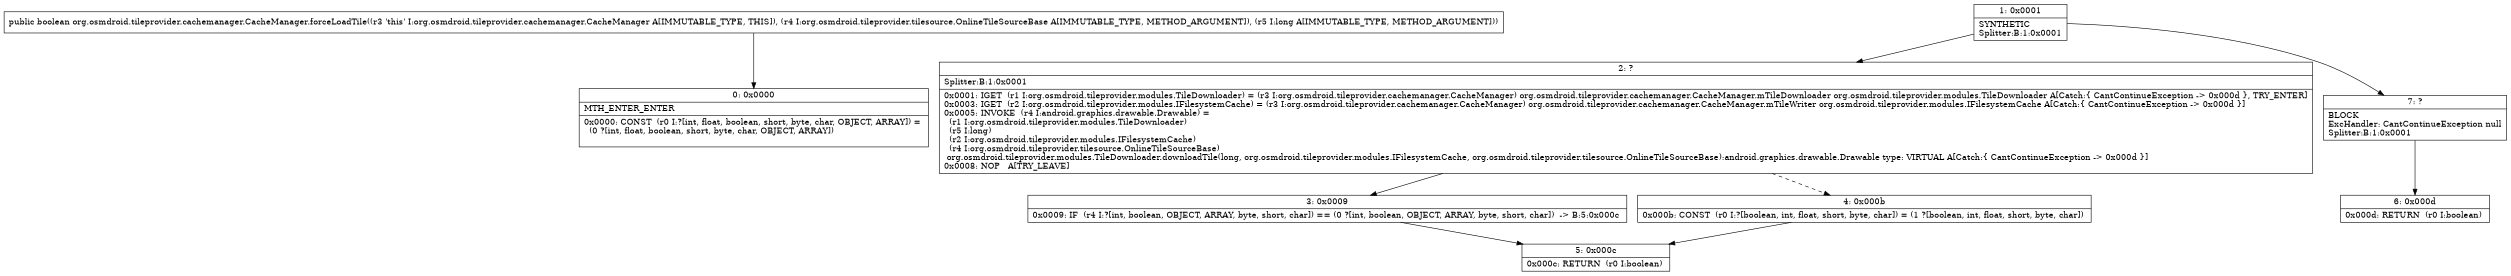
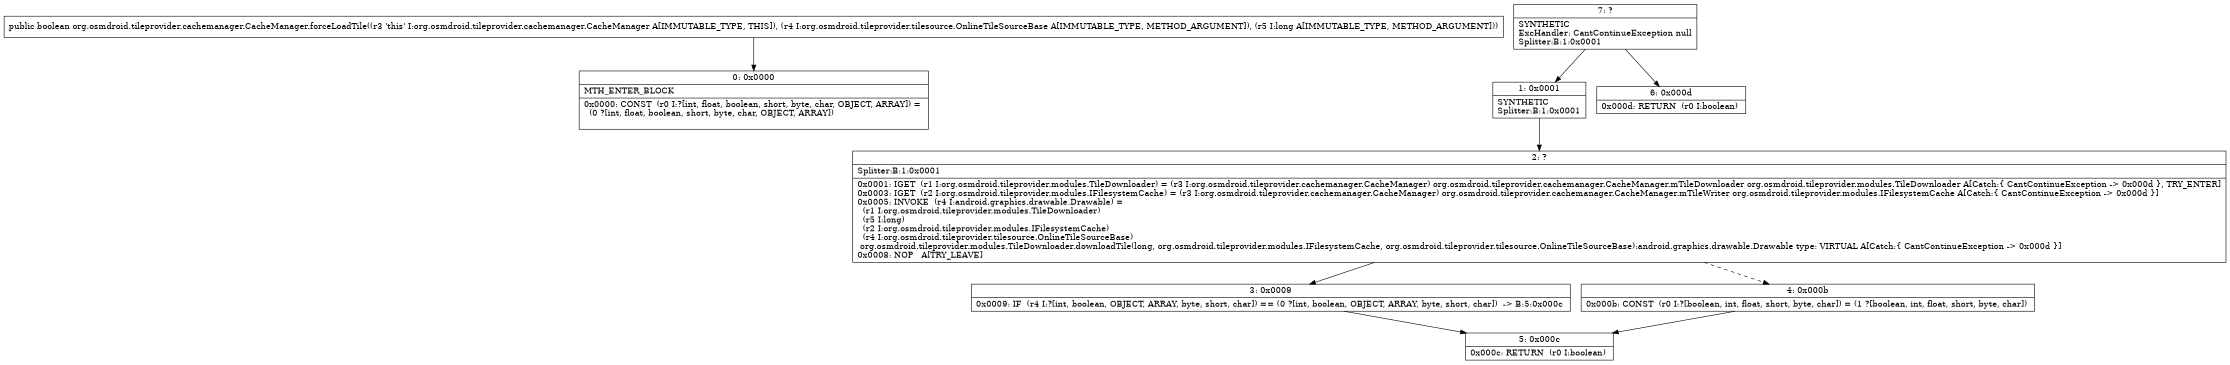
edge "1: 0x0001" -> "7: ?": reversed
node "0: 0x0000": text "MTH_ENTER_ENTER" -> "MTH_ENTER_BLOCK"
node "7: ?": text "BLOCK" -> "SYNTHETIC"
